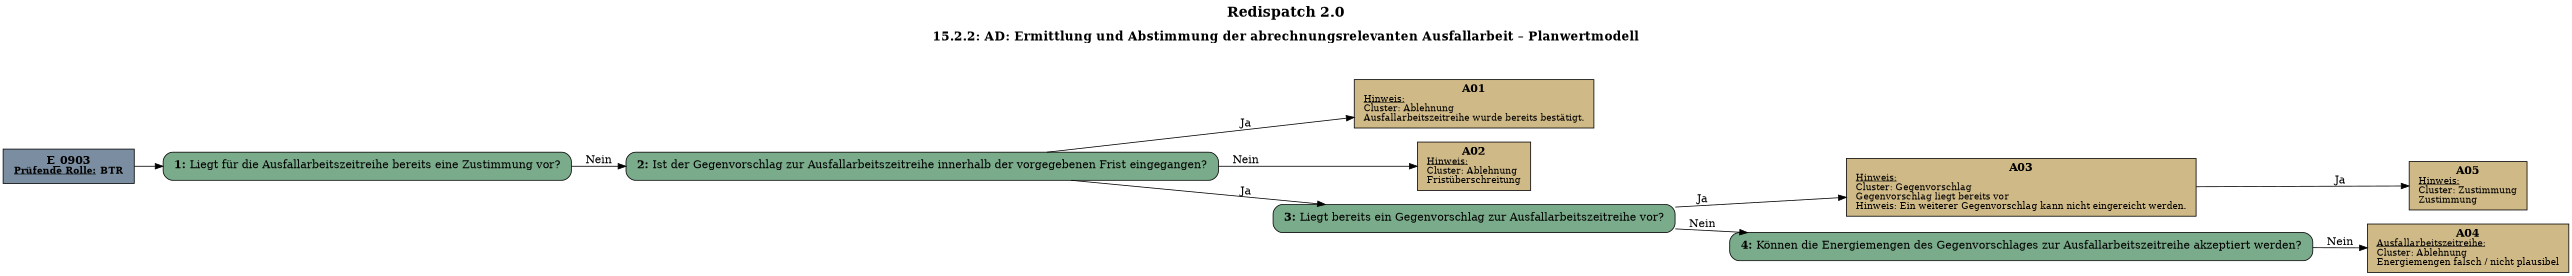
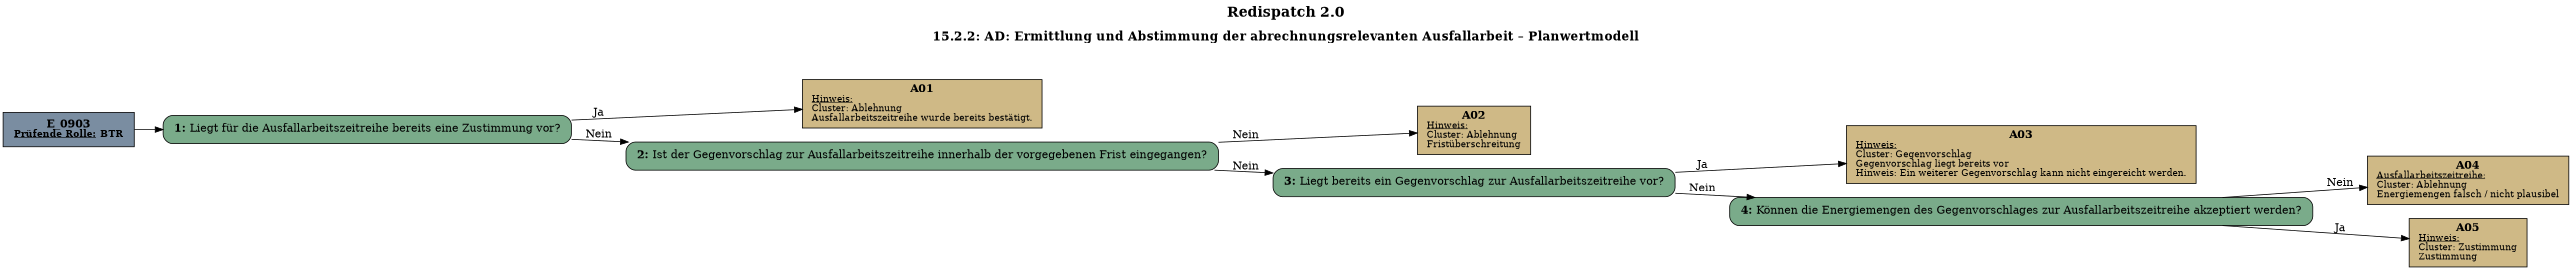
edge "2:" -> "A01": now "1:" -> "A01"
edge "A03" -> "A05": now "4:" -> "A05"
edge "2:" -> "3:": label "Ja" -> "Nein"
